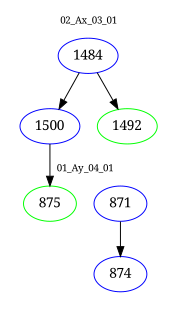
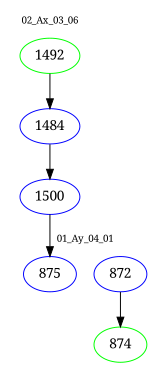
cluster "02_Ax_03_01": label "02_Ax_03_01" -> "02_Ax_03_06"
edge "1484" -> "1492": reversed
node "875": color green -> blue
node "871": label "871" -> "872"
node "874": color blue -> green
